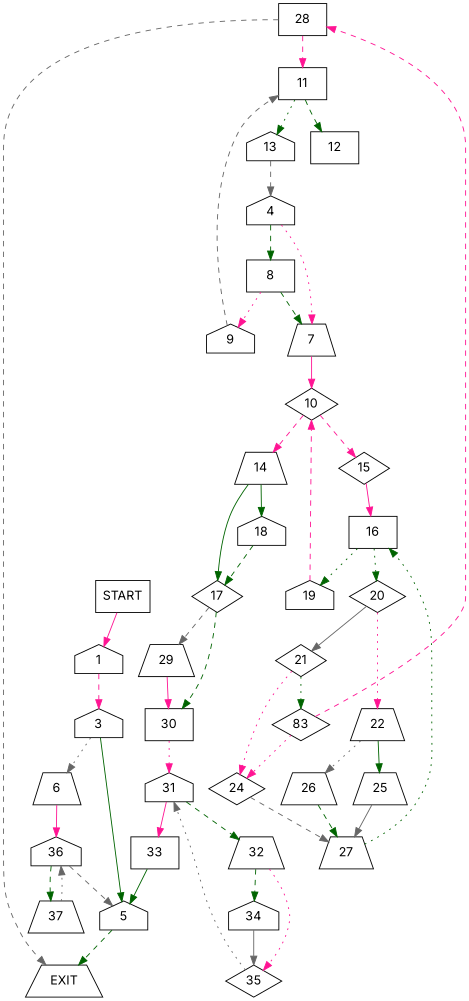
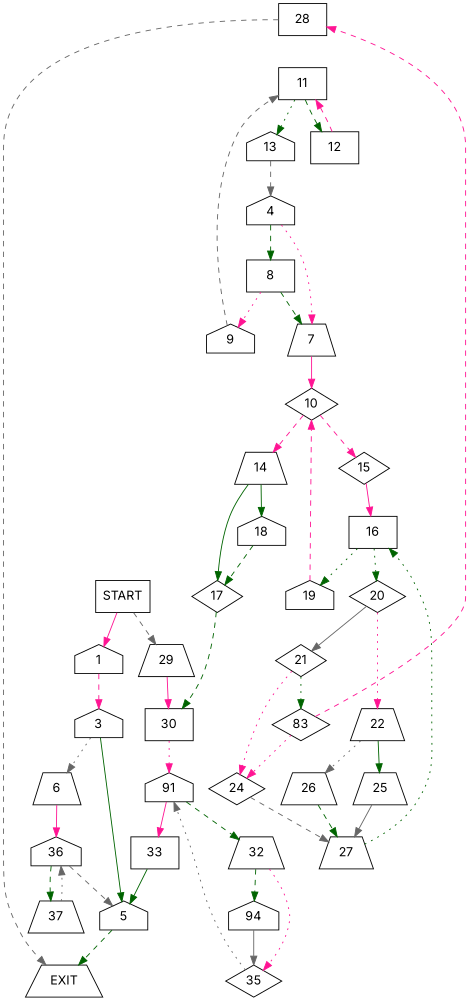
edge "28" -> "11": now "12" -> "11"
edge "17" -> "29": now "START" -> "29"
node "31": label "31" -> "91"
node "34": label "34" -> "94"
